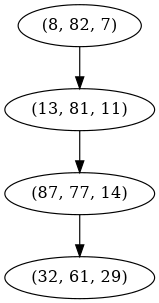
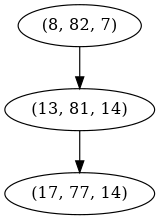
node "(13, 81, 11)": label "(13, 81, 11)" -> "(13, 81, 14)"
node "(87, 77, 14)": label "(87, 77, 14)" -> "(17, 77, 14)"
node "(32, 61, 29)": removed
